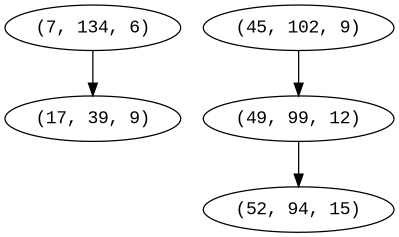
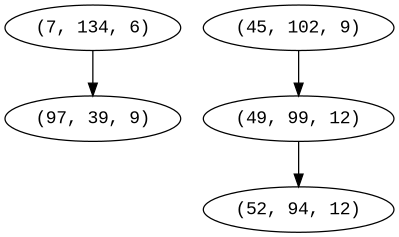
node "(17, 39, 9)": label "(17, 39, 9)" -> "(97, 39, 9)"
node "(52, 94, 15)": label "(52, 94, 15)" -> "(52, 94, 12)"
